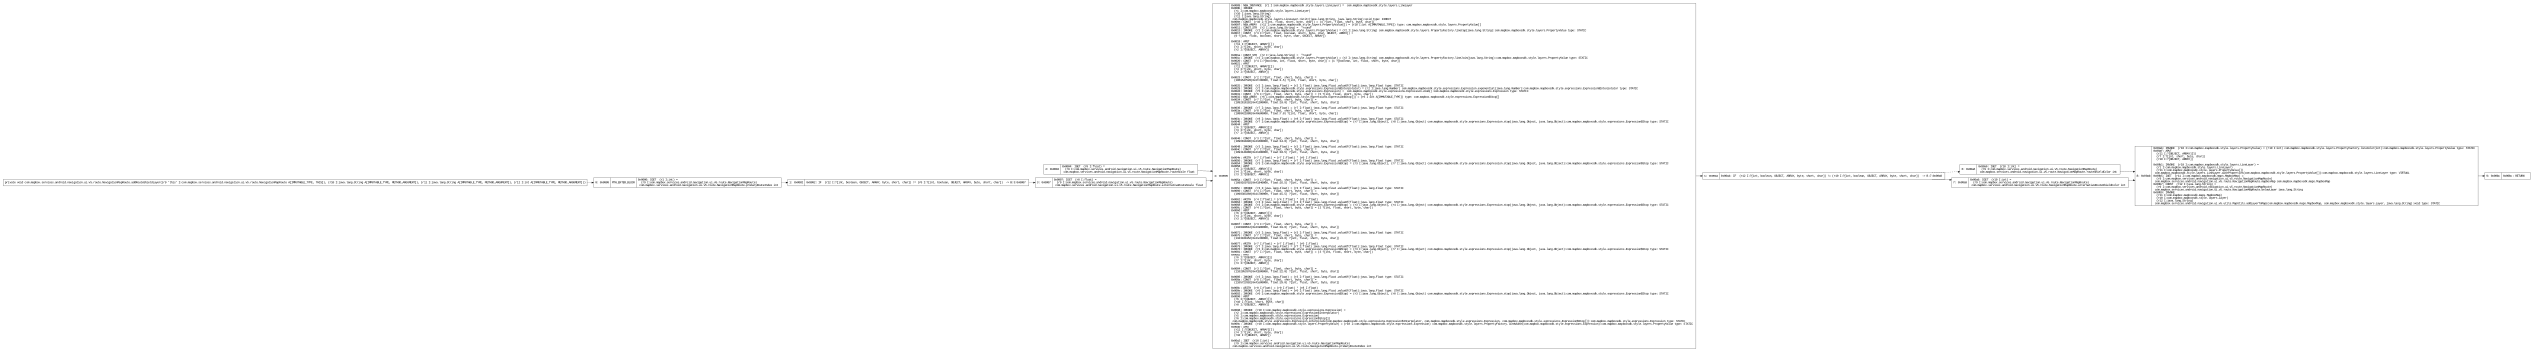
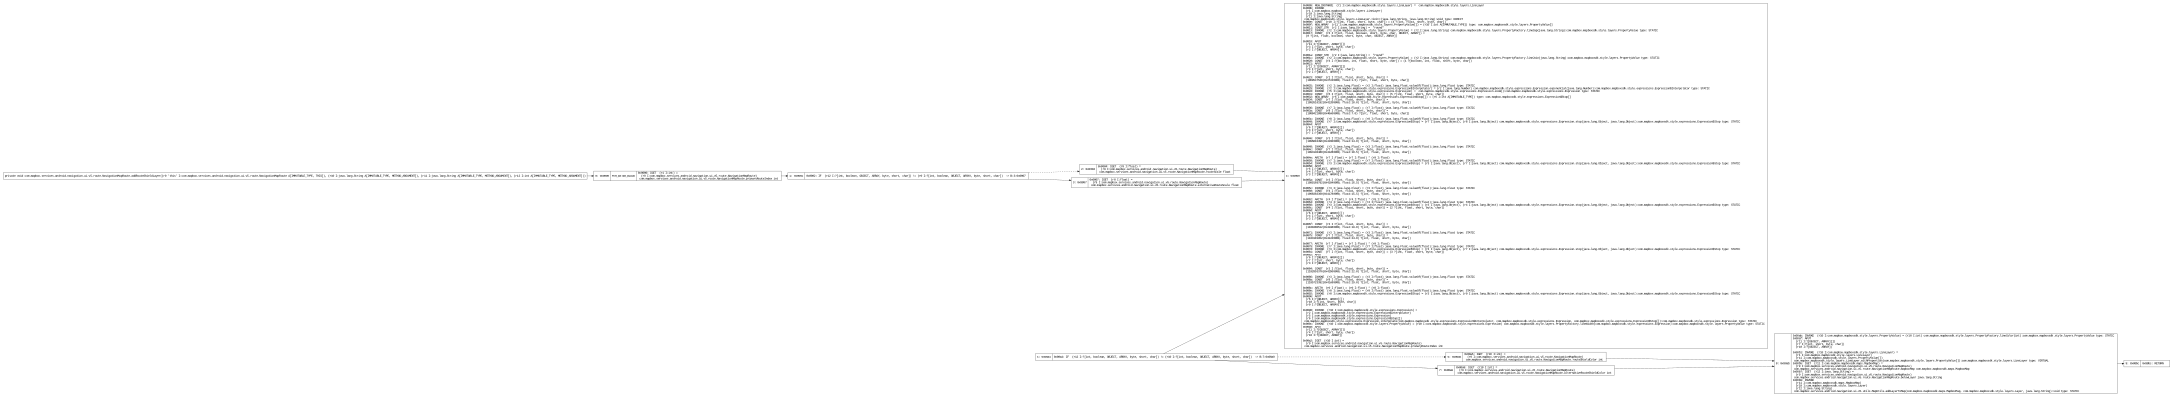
edge "1: 0x0002" -> "2: 0x0004": added
edge "4: 0x0009" -> "5: 0x00a4": reversed
node "8: 0x00ab": text "0x00b7: CONST  (r12 I:java.lang.String) =" -> "0x00b7: IGET  (r12 I:java.lang.String) ="
